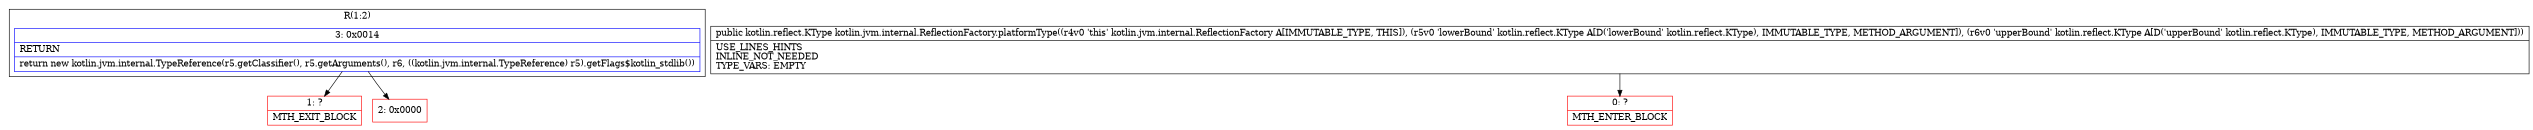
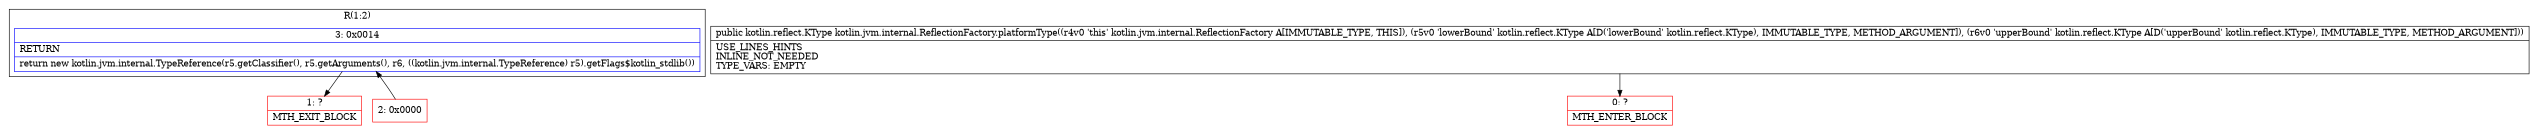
edge "3: 0x0014" -> "2: 0x0000": reversed
